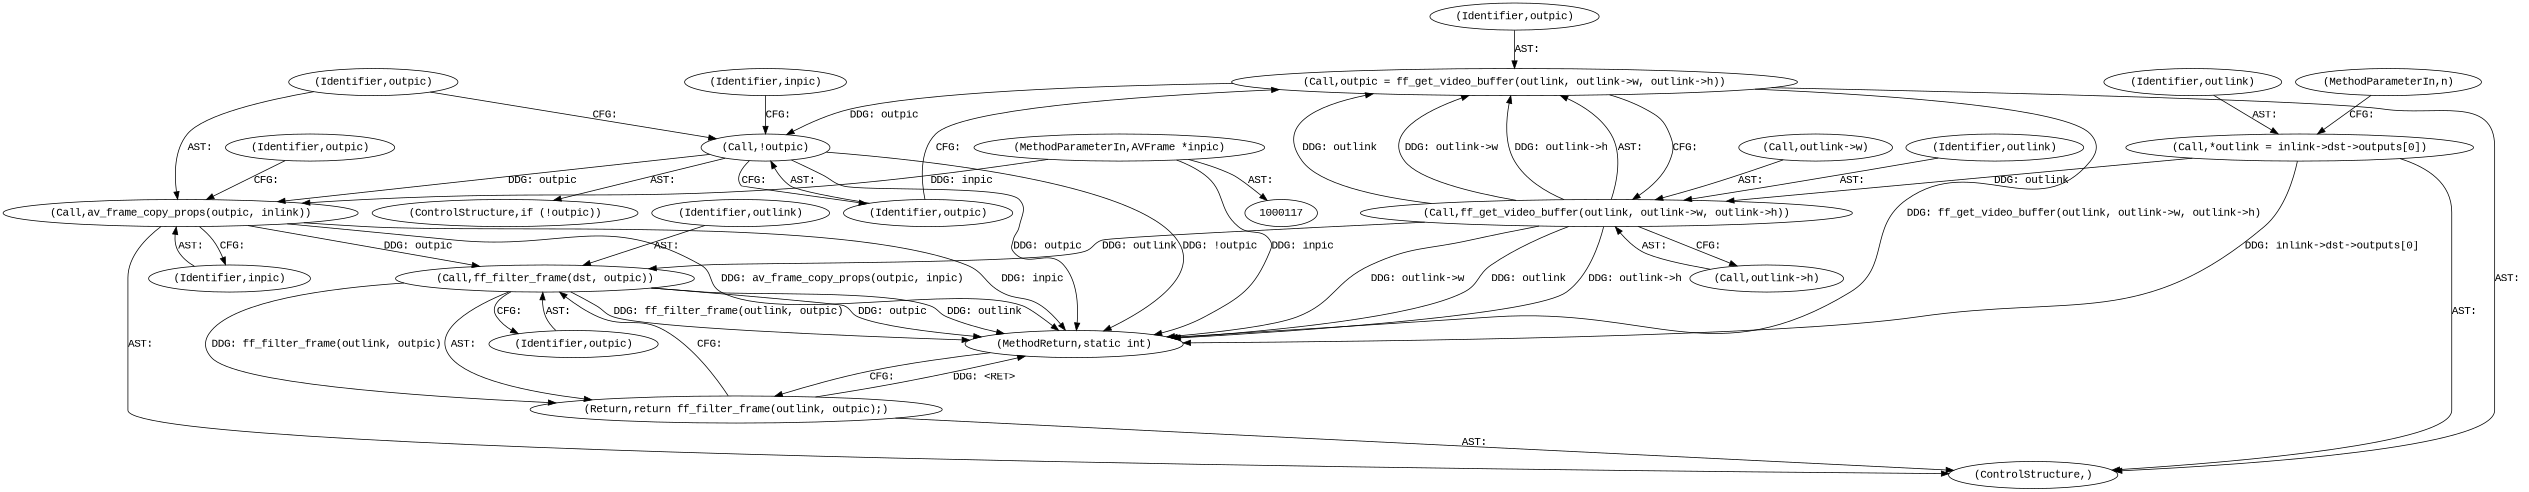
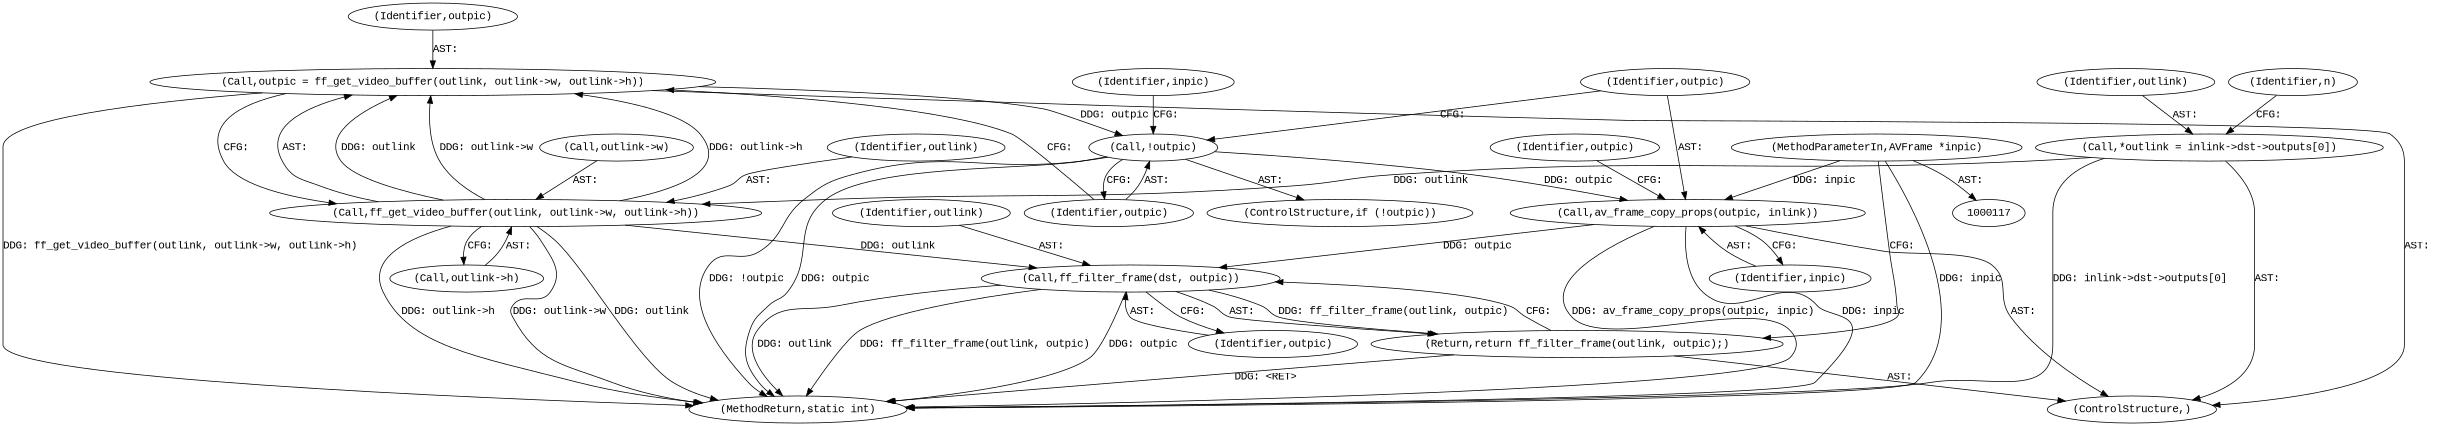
node "(MethodParameterIn,n)": label "(MethodParameterIn,n)" -> "(Identifier,n)"
edge "(MethodReturn,static int)" -> "(Return,return ff_filter_frame(outlink, outpic);)": now "(MethodParameterIn,AVFrame *inpic)" -> "(Return,return ff_filter_frame(outlink, outpic);)"
